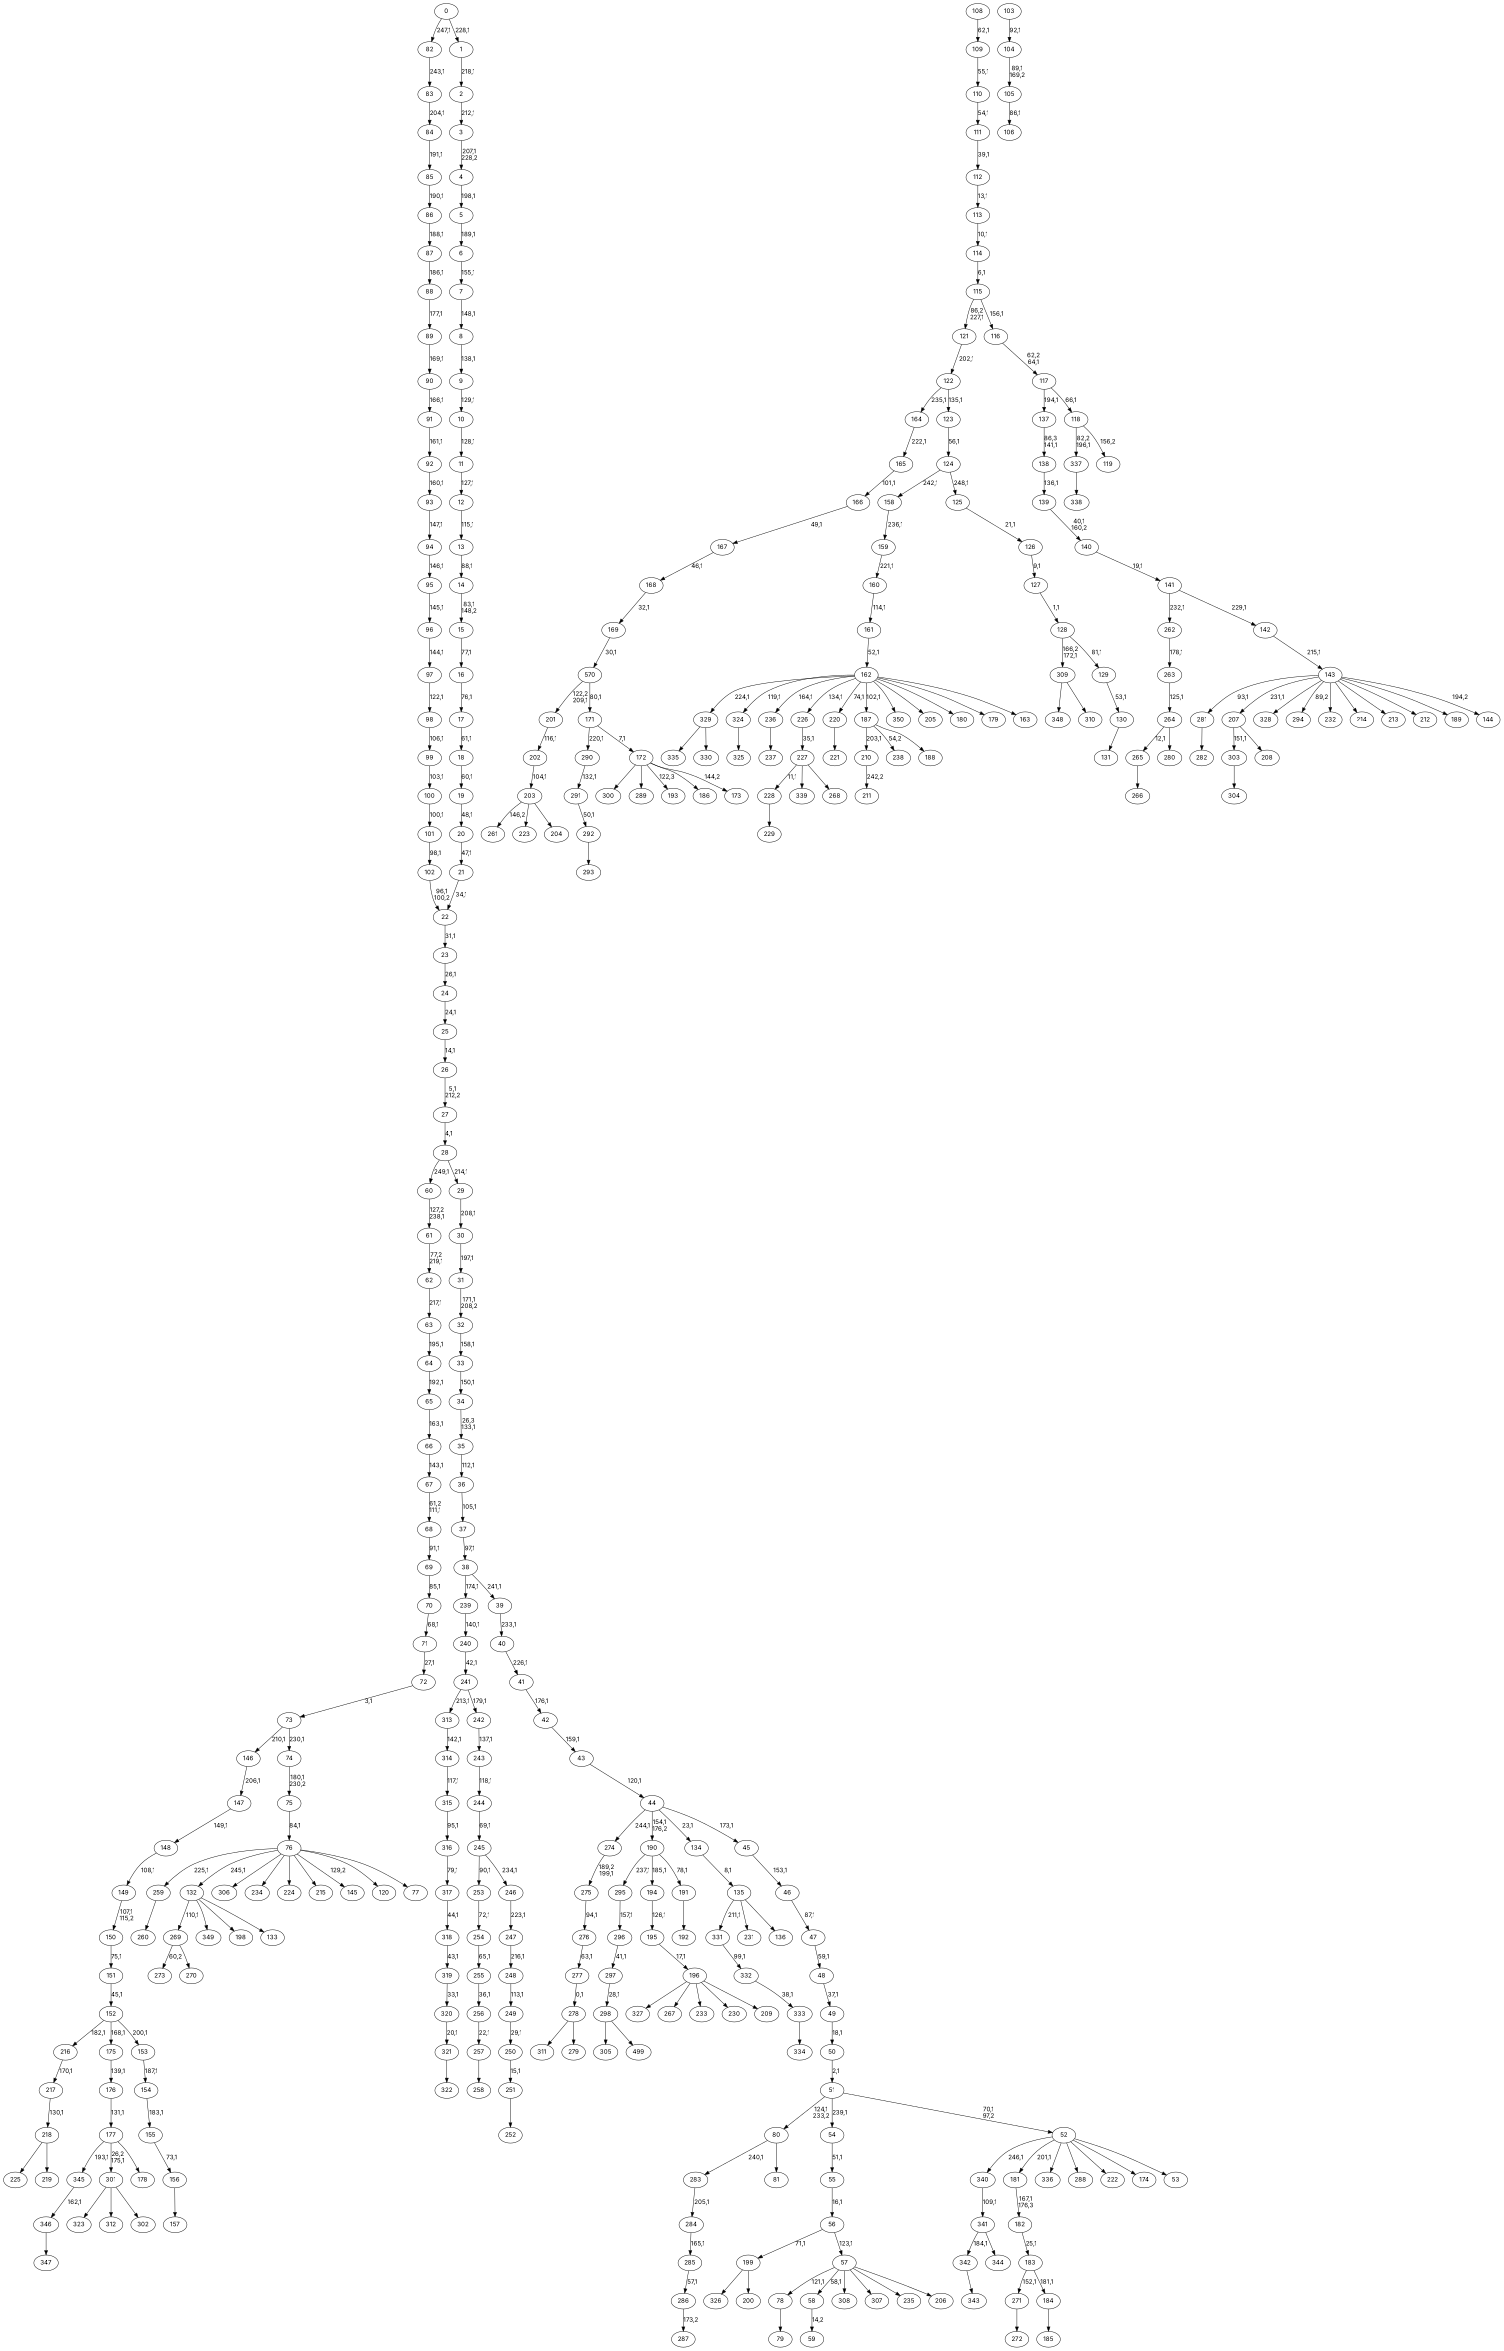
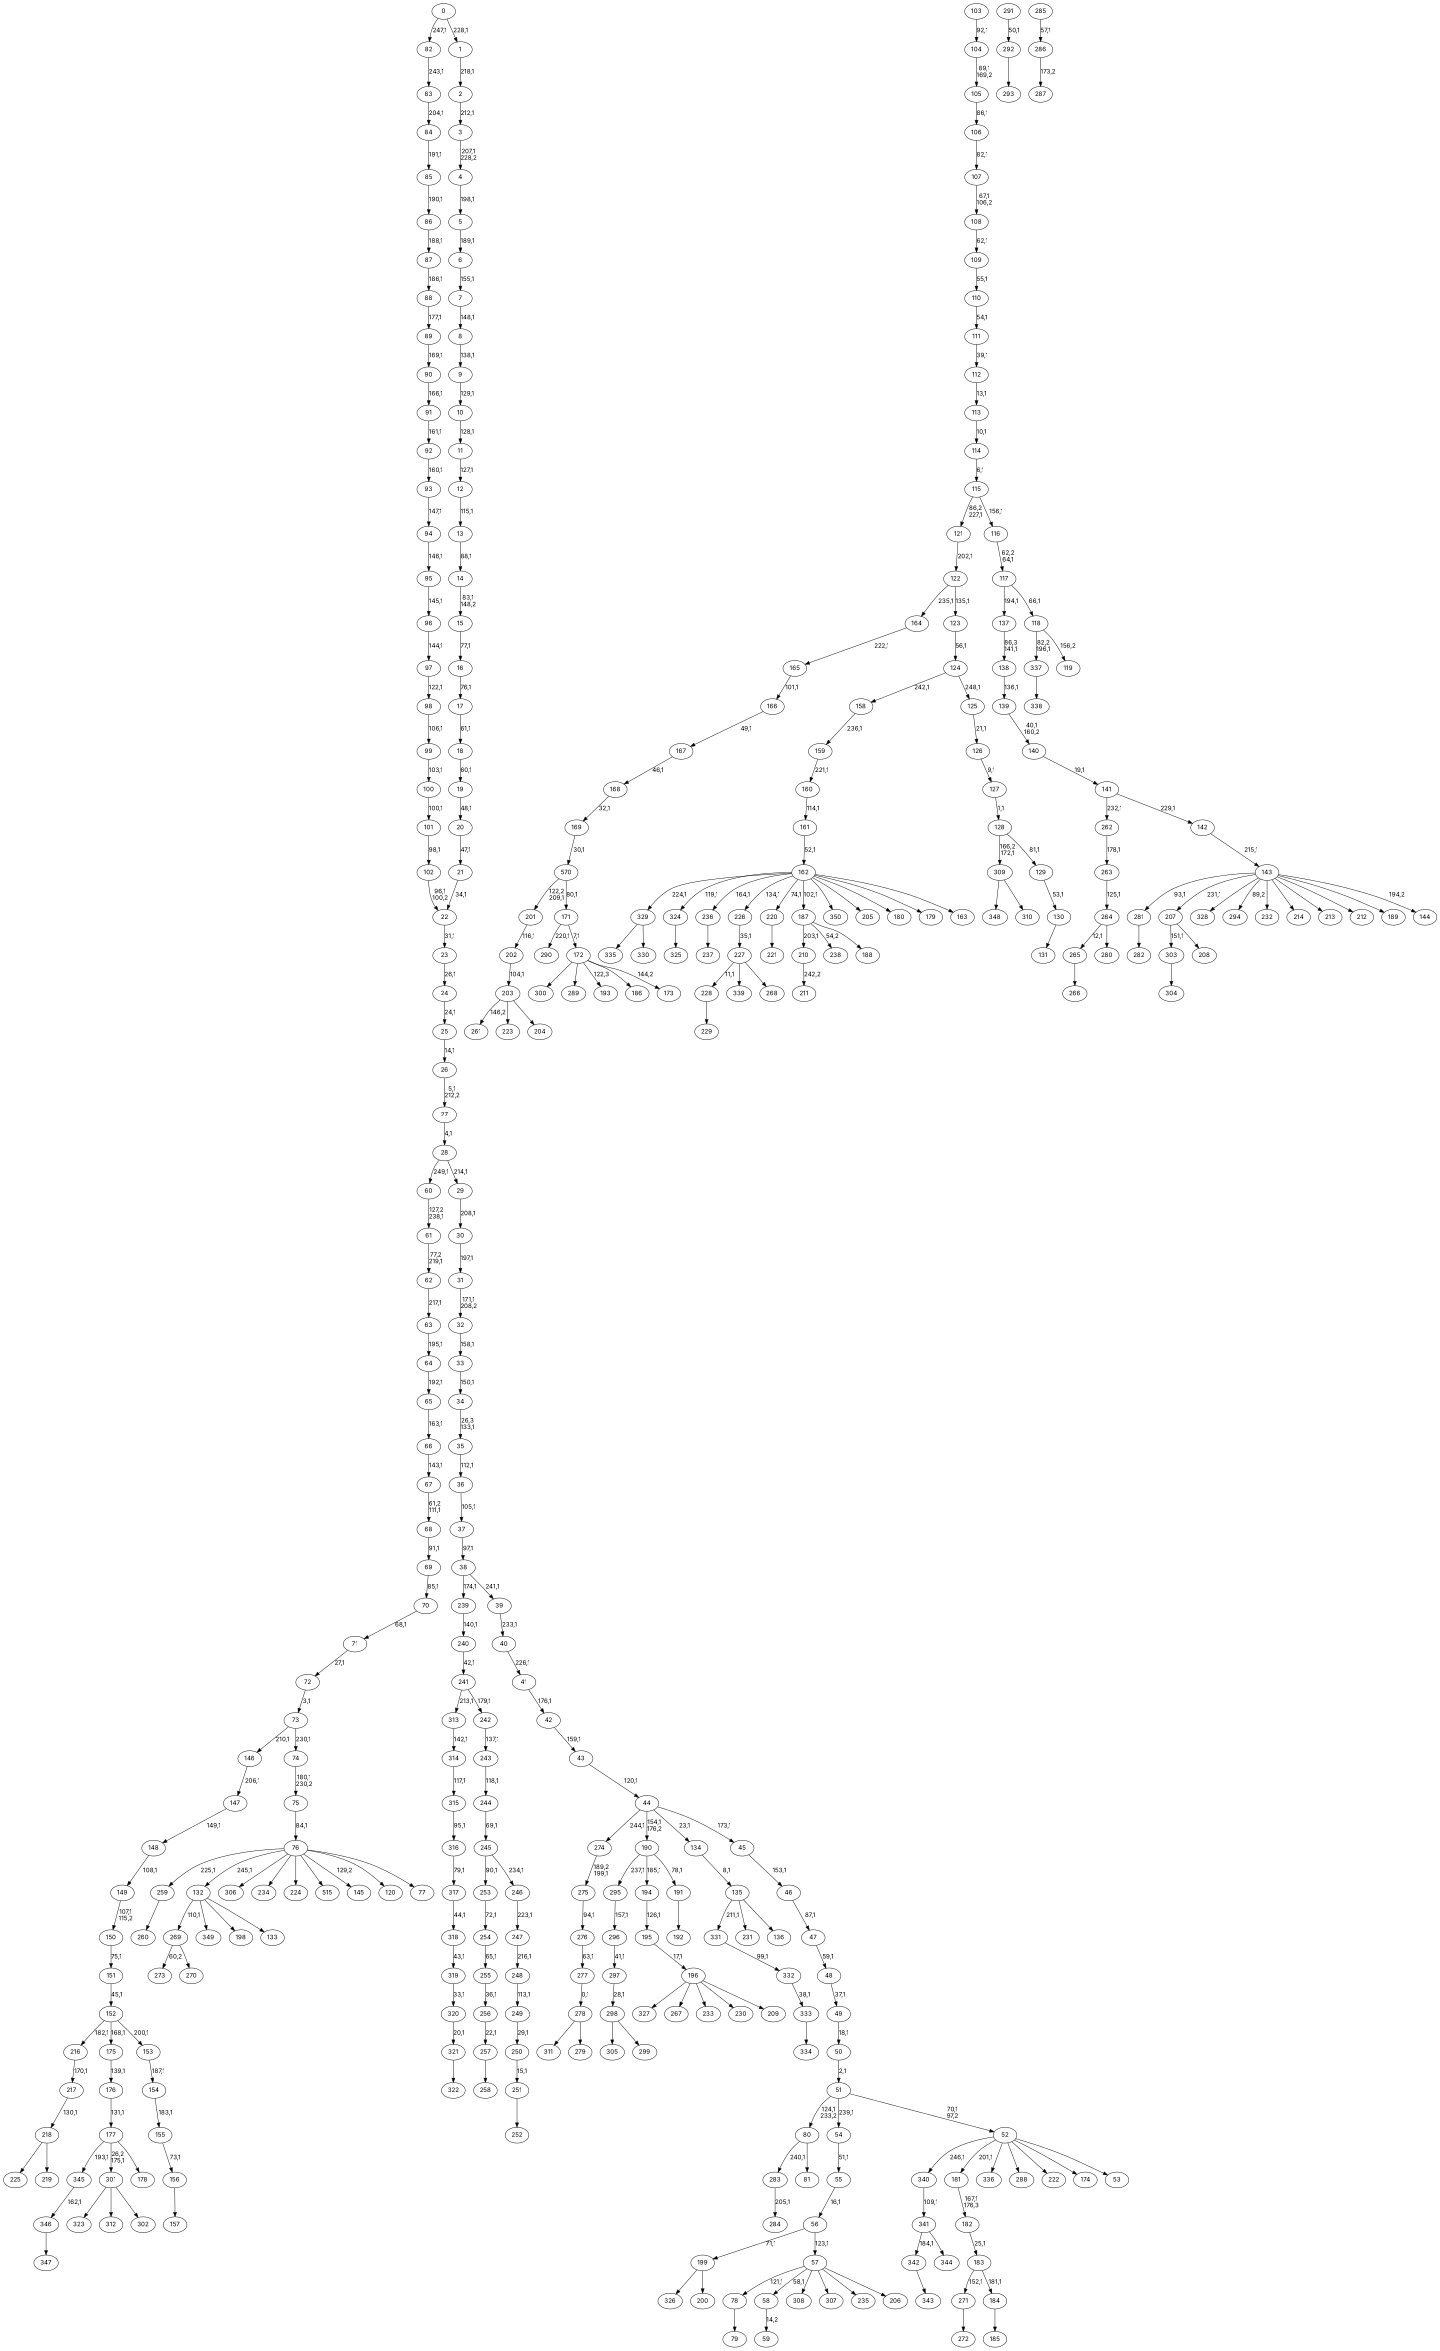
node "107": added
edge "290" -> "291": removed, label "132,1"
node "215": label "215" -> "515"
node "499": label "499" -> "299"
edge "284" -> "285": removed, label "165,1"
